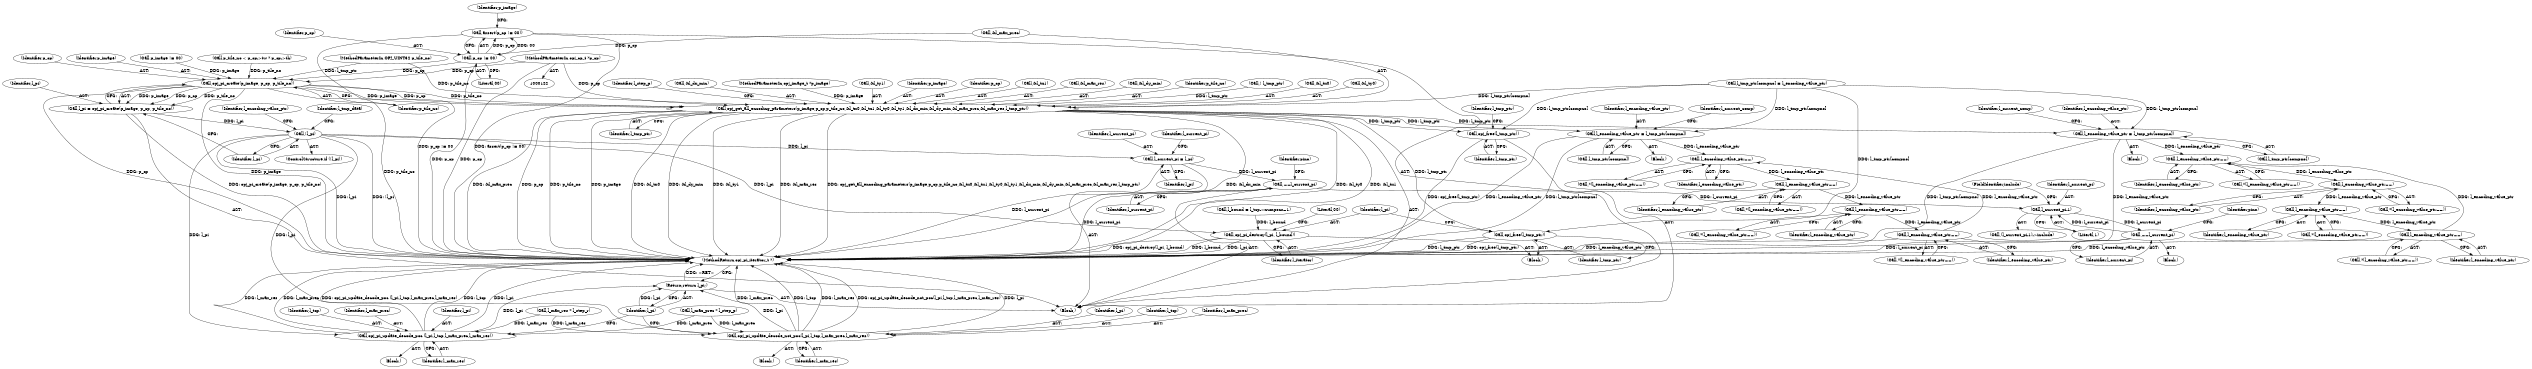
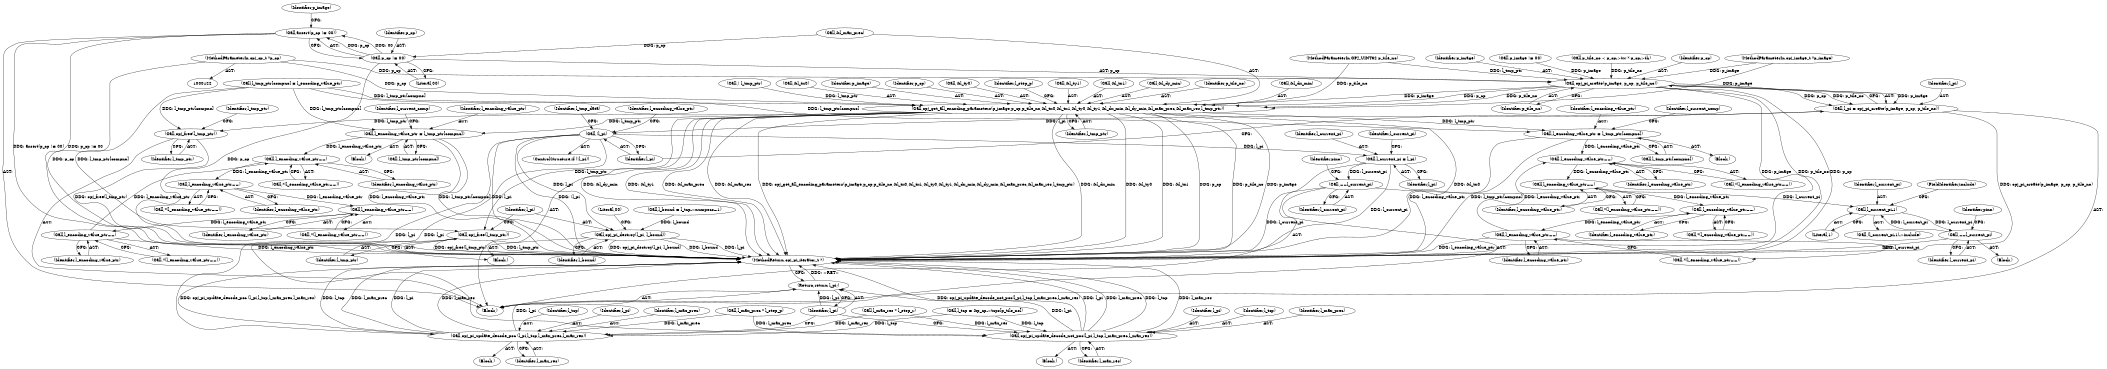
edge "(Call,p_cp != 00)" -> "(Call,opj_pi_create(p_image, p_cp, p_tile_no))": label "DDG: p_cp" -> "AST: p_cp"
edge "(MethodParameterIn,opj_image_t *p_image)" -> "(Call,opj_pi_create(p_image, p_cp, p_tile_no))": added, label "DDG: p_image"
node "(Call,&l_max_res)": removed
node "(Identifier,l_iterator)": label "(Identifier,l_iterator)" -> "(Identifier,l_bound)"
node "(Call,l_tcp = &p_cp->tcps[p_tile_no])": added
